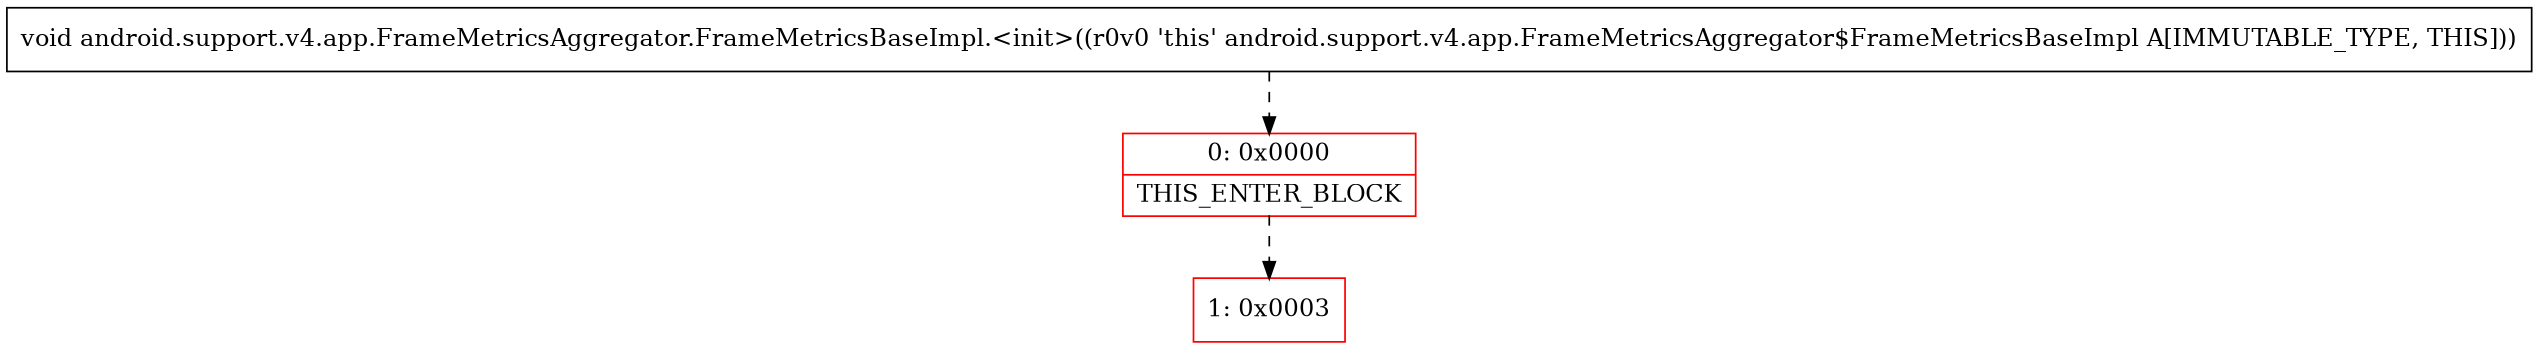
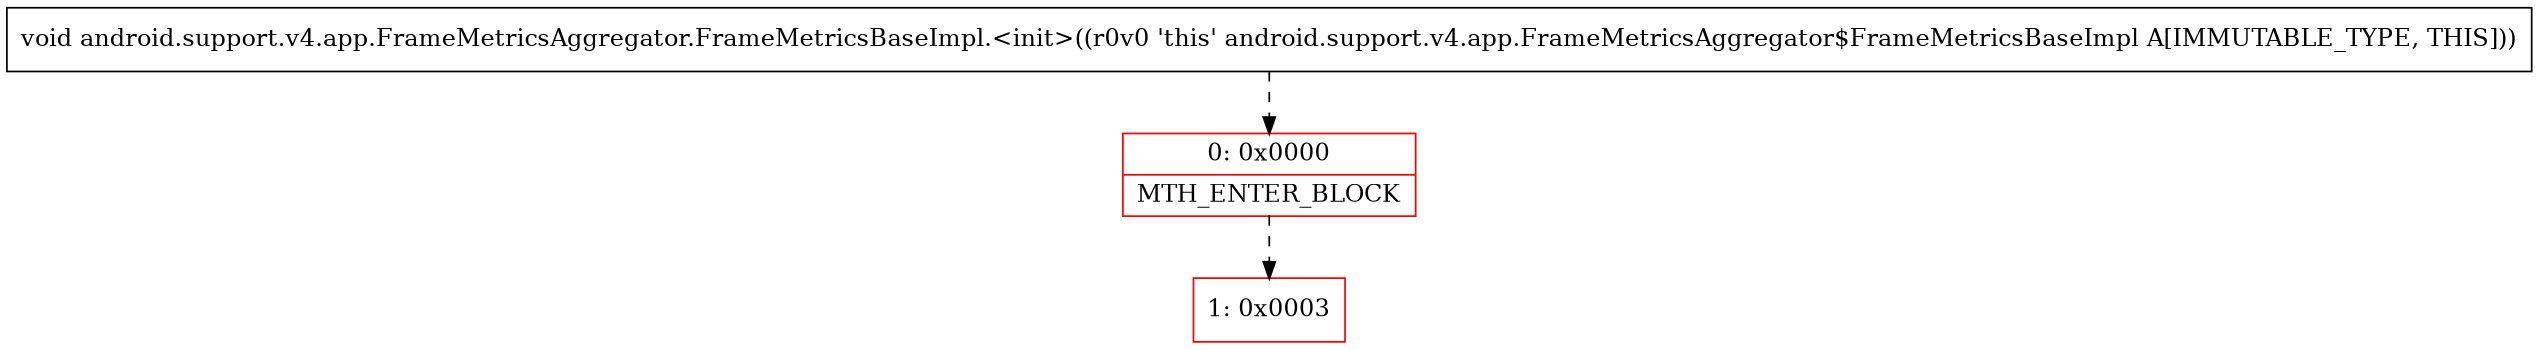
node "0: 0x0000": text "THIS_ENTER_BLOCK" -> "MTH_ENTER_BLOCK"
